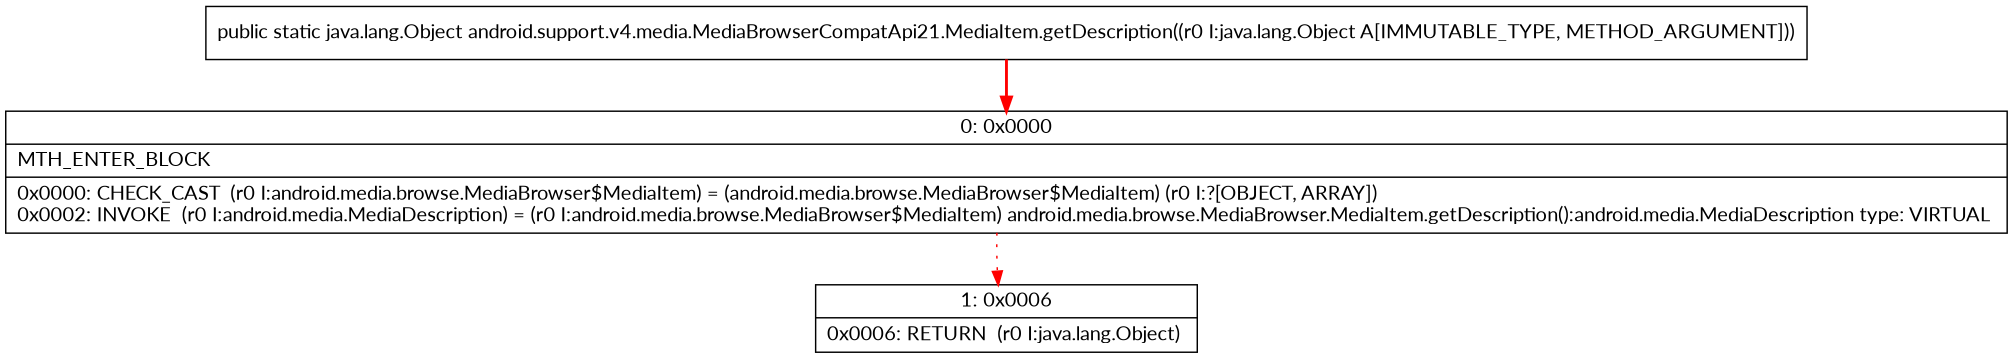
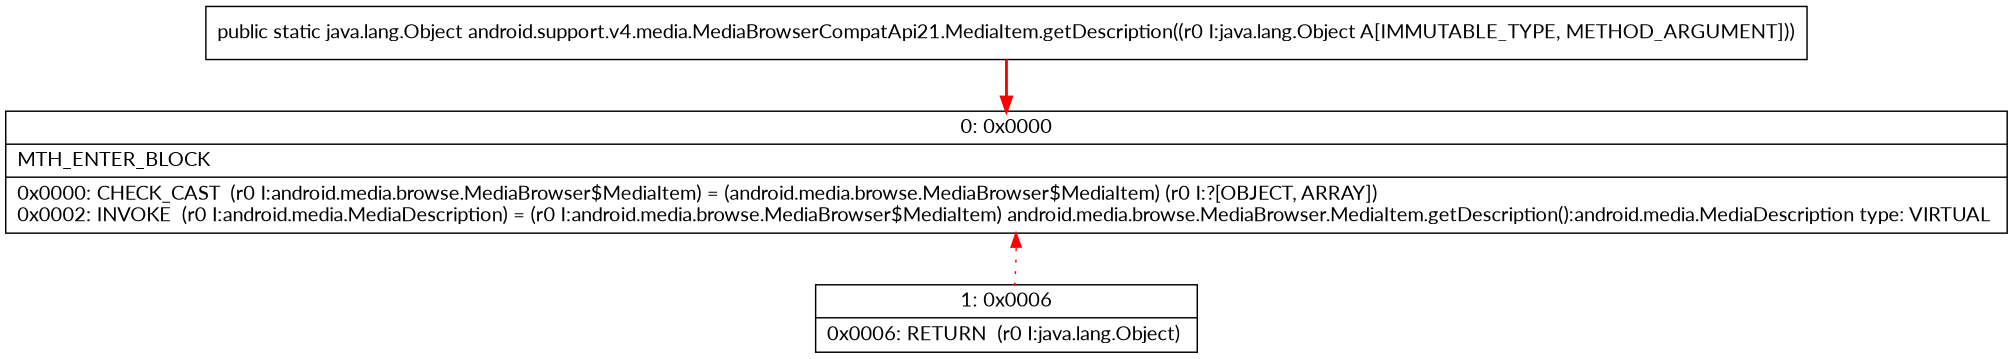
edge "0: 0x0000" -> "1: 0x0006": reversed
